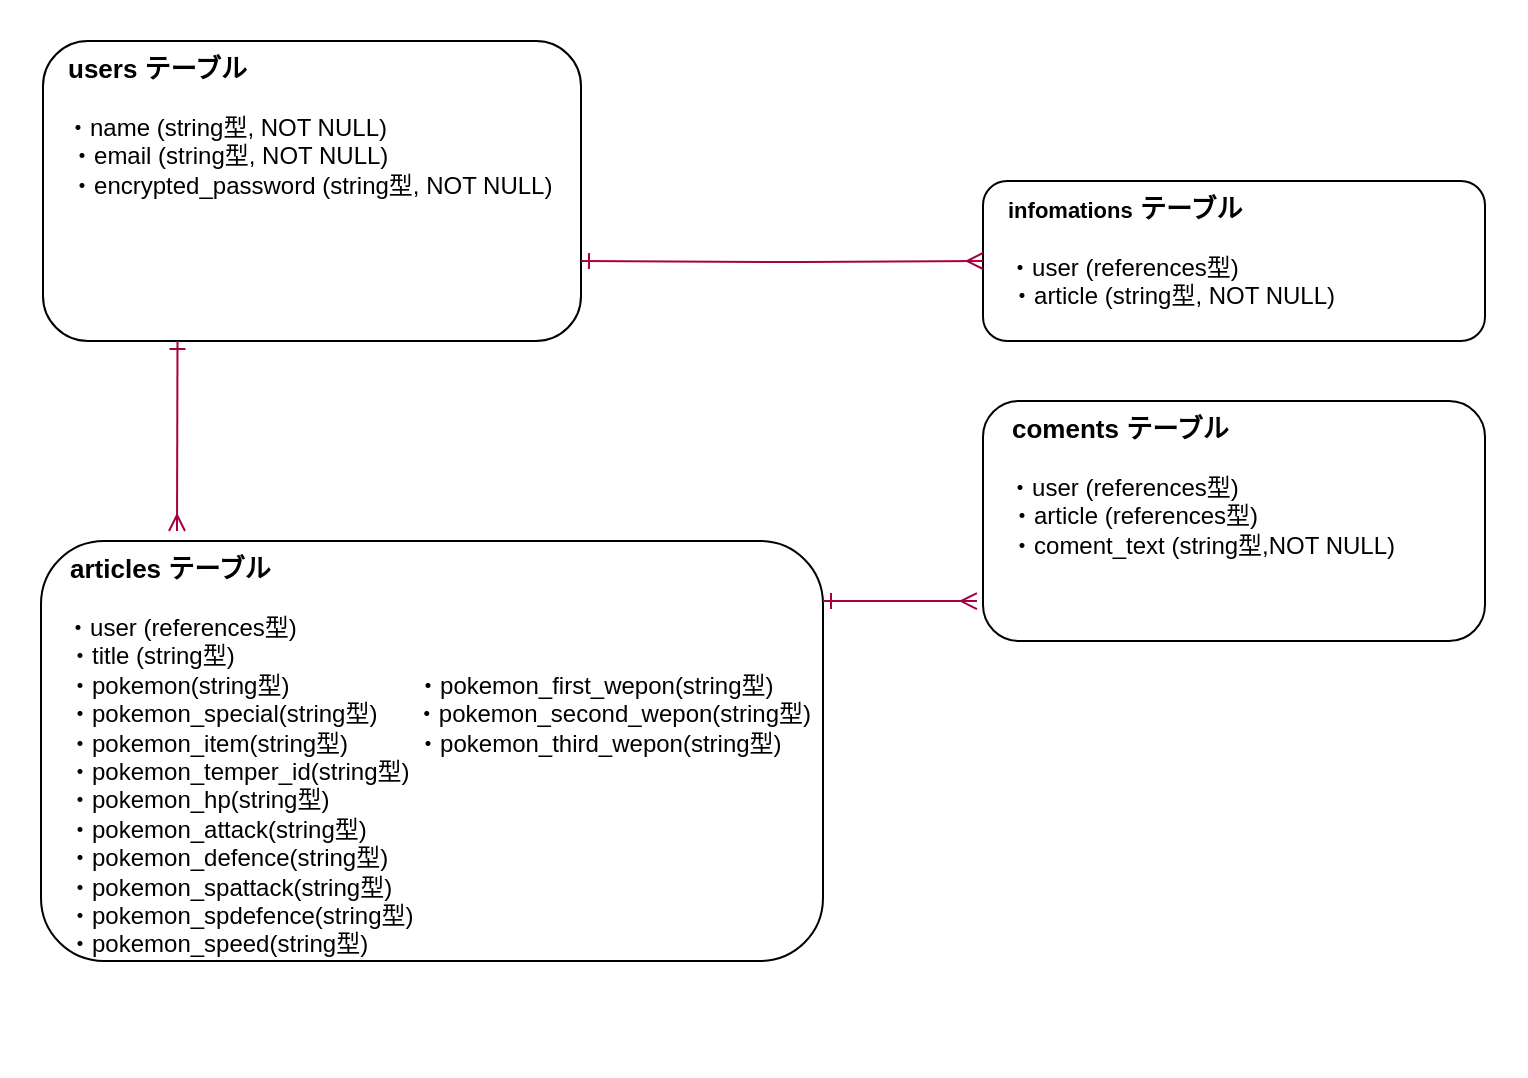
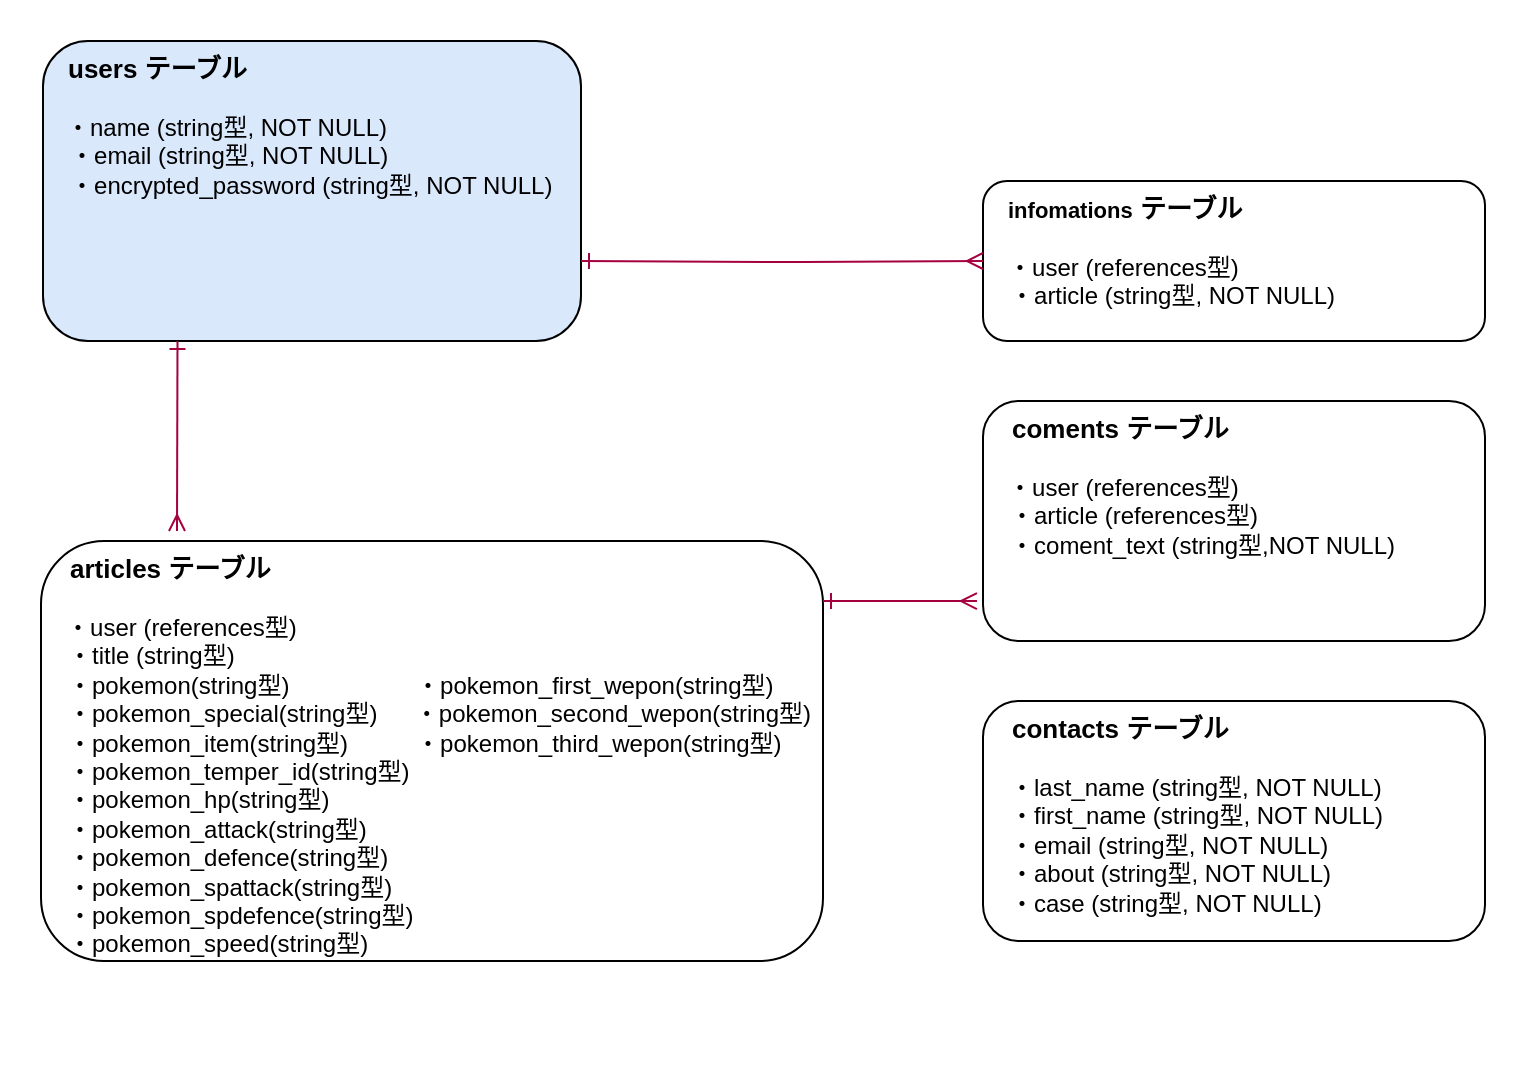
node "users テーブル ・name (string型, NOT NULL) ・email (string型, NOT NULL) ・encrypted_password (string型, NOT NULL)": fillcolor #ffffff -> #dae8fc
node "contacts テーブル ・last_name (string型, NOT NULL) ・first_name (string型, NOT NULL) ・email (string型, NOT NULL) ・about (string型, NOT NULL) ・case (string型, NOT NULL)": added
